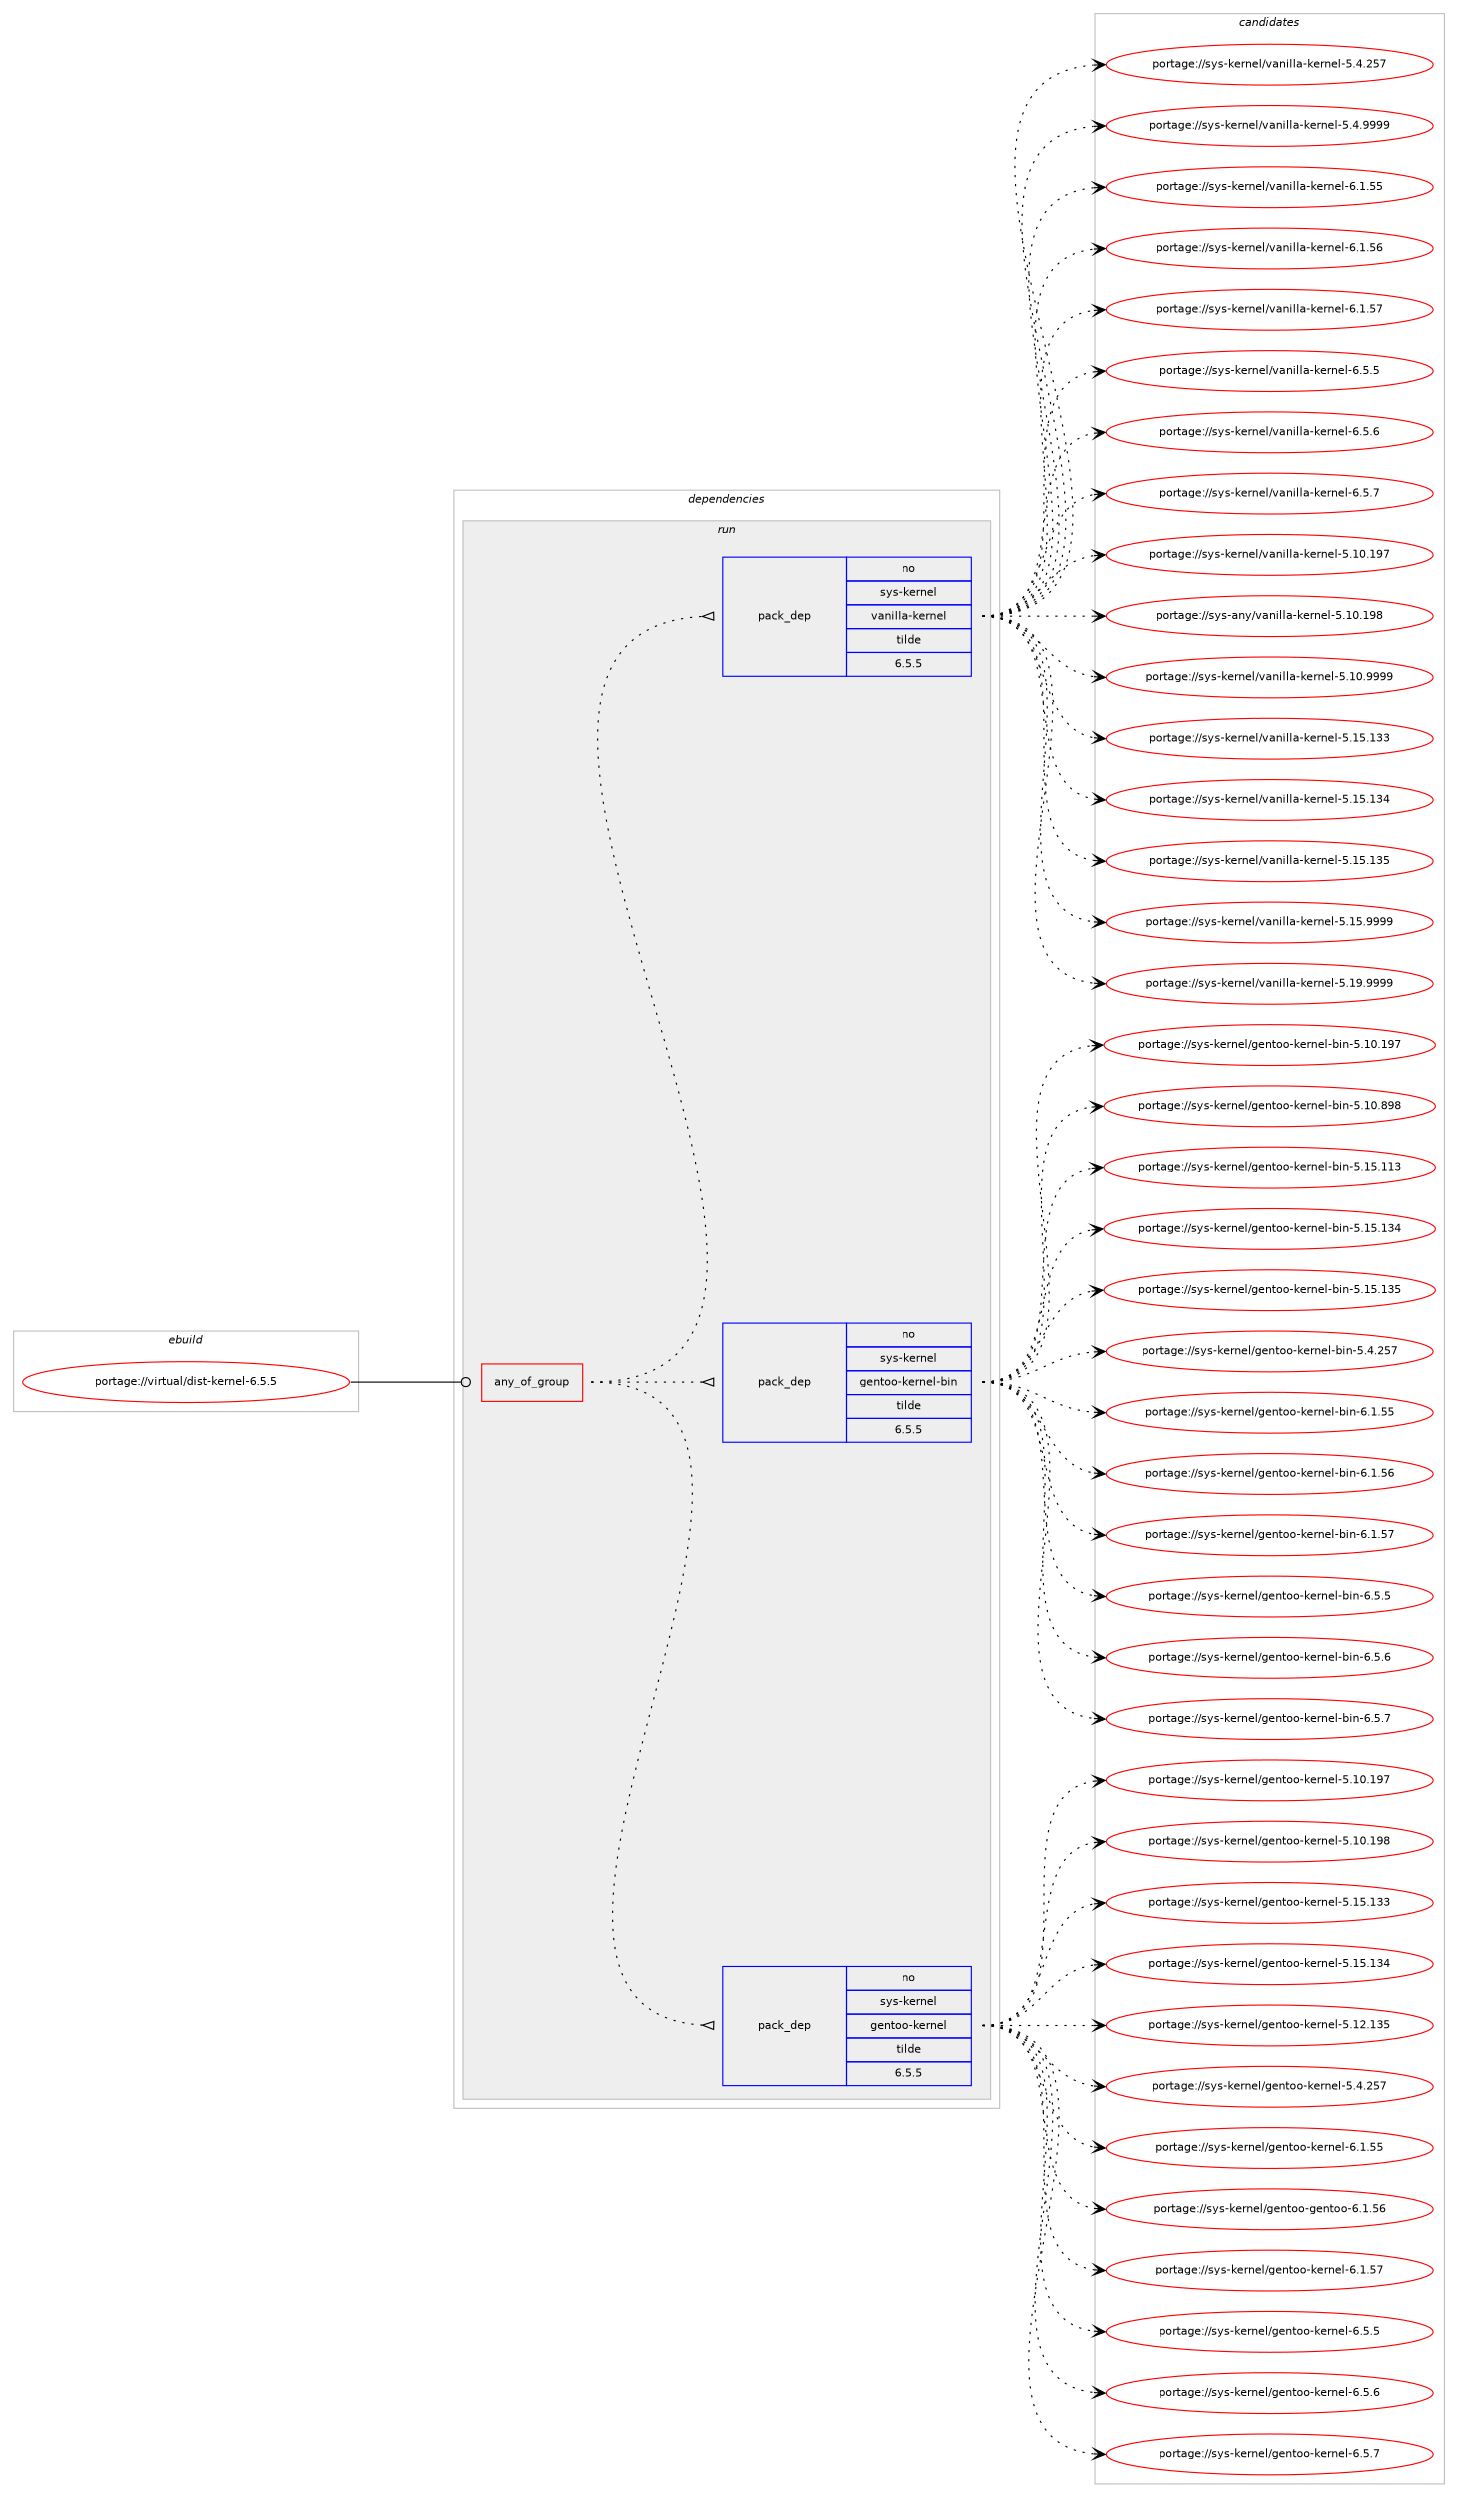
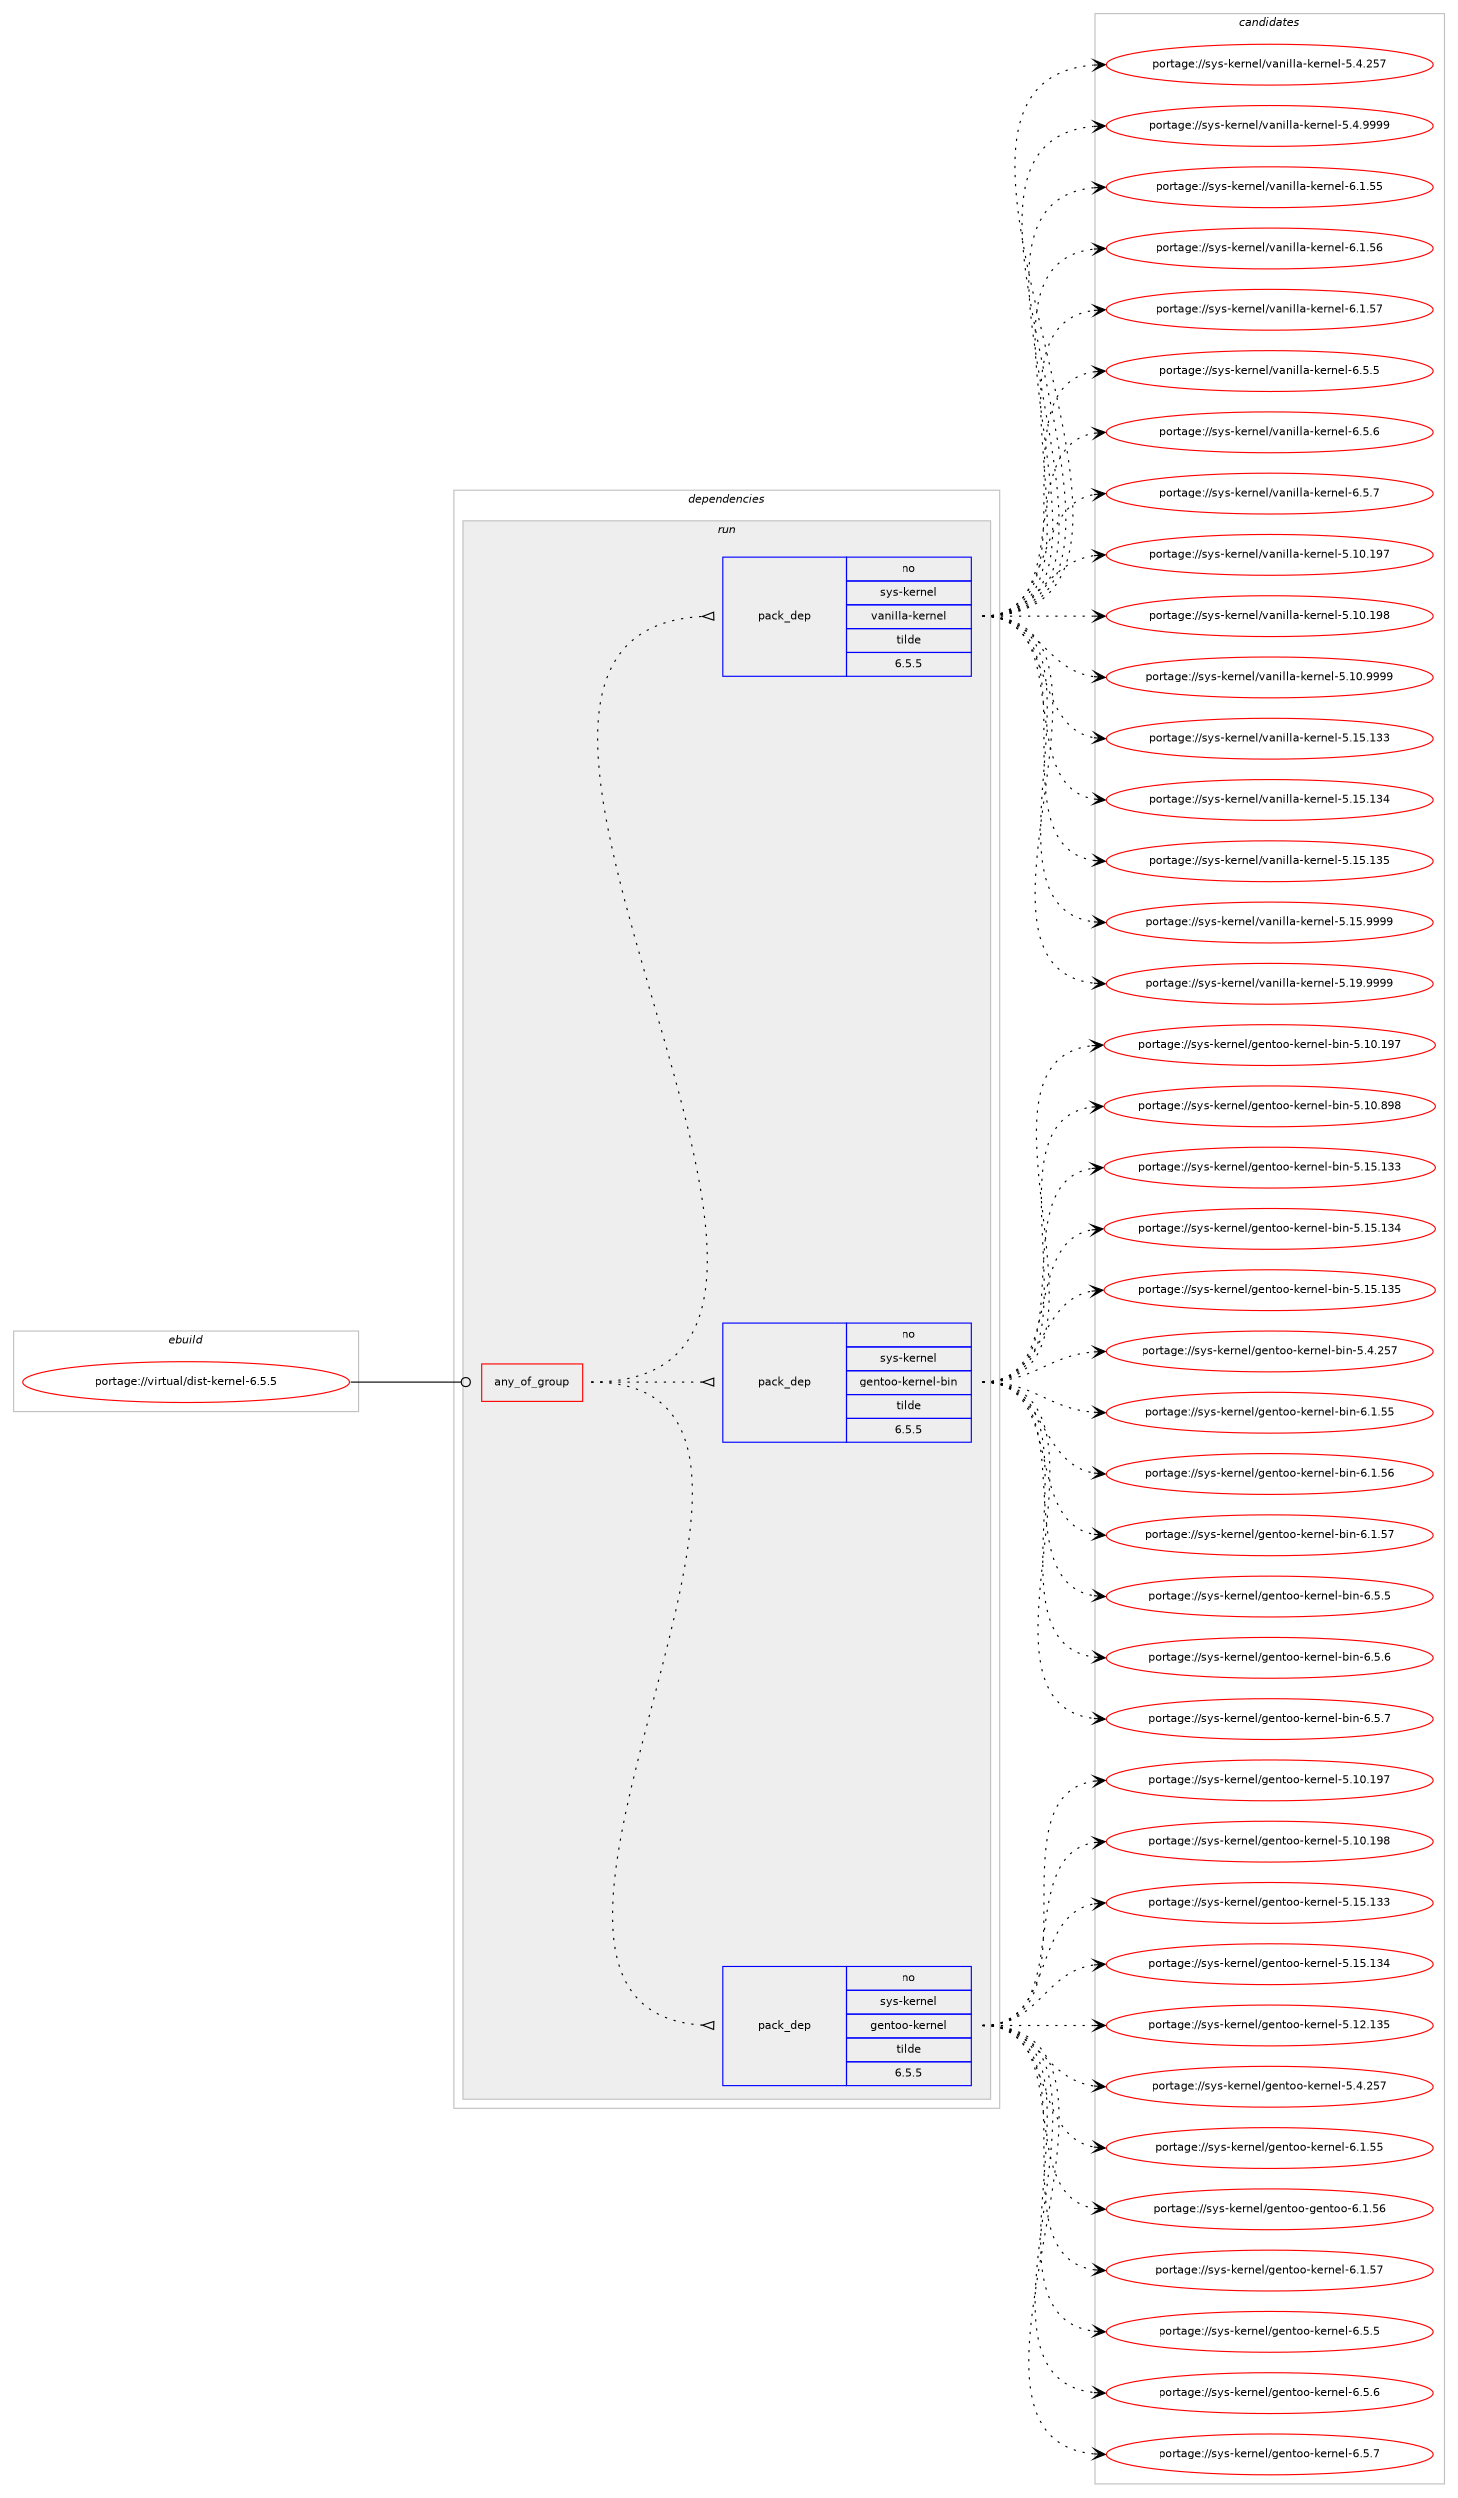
node "portage://sys-any/vanilla-kernel-5.10.198": label "portage://sys-any/vanilla-kernel-5.10.198" -> "portage://sys-kernel/vanilla-kernel-5.10.198"
node "portage://sys-kernel/gentoo-kernel-bin-5.15.113": label "portage://sys-kernel/gentoo-kernel-bin-5.15.113" -> "portage://sys-kernel/gentoo-kernel-bin-5.15.133"
